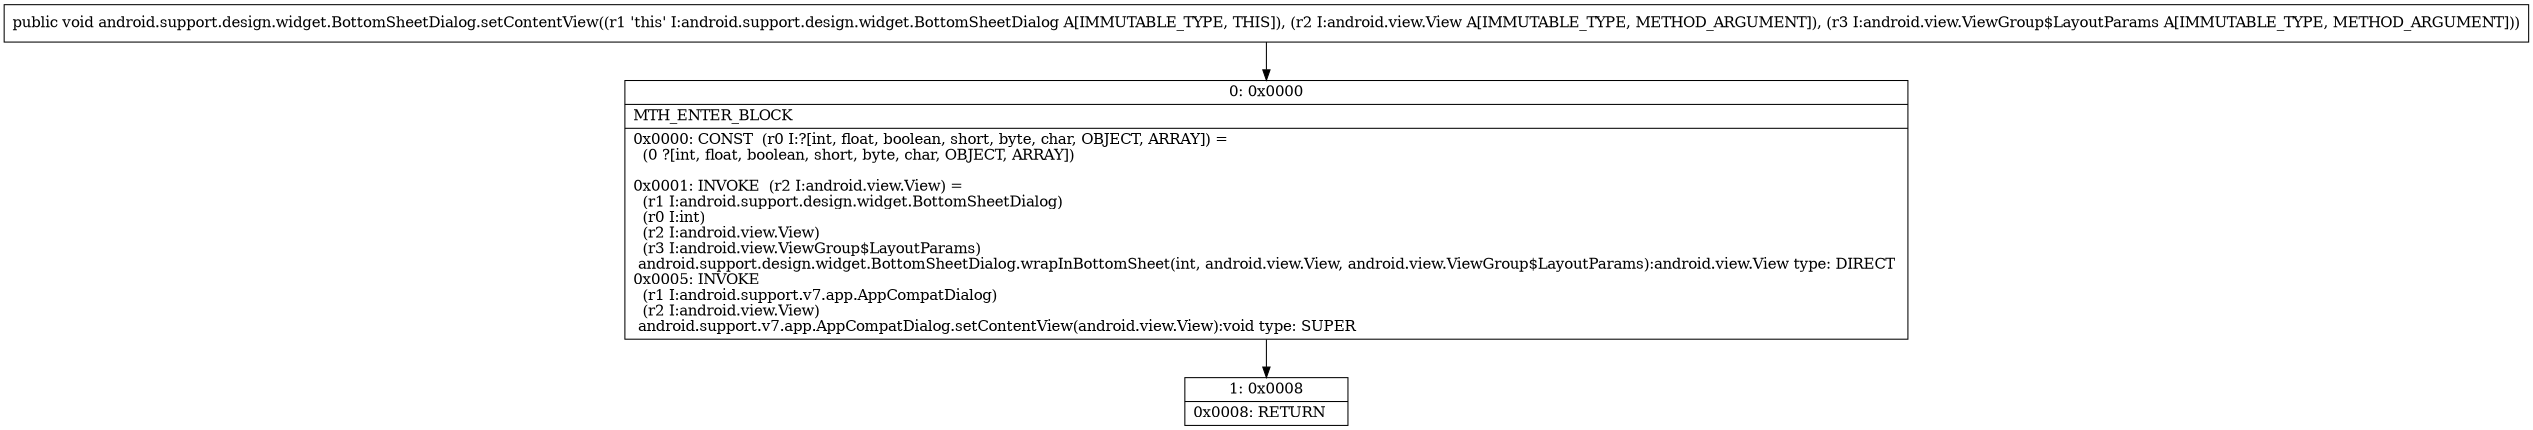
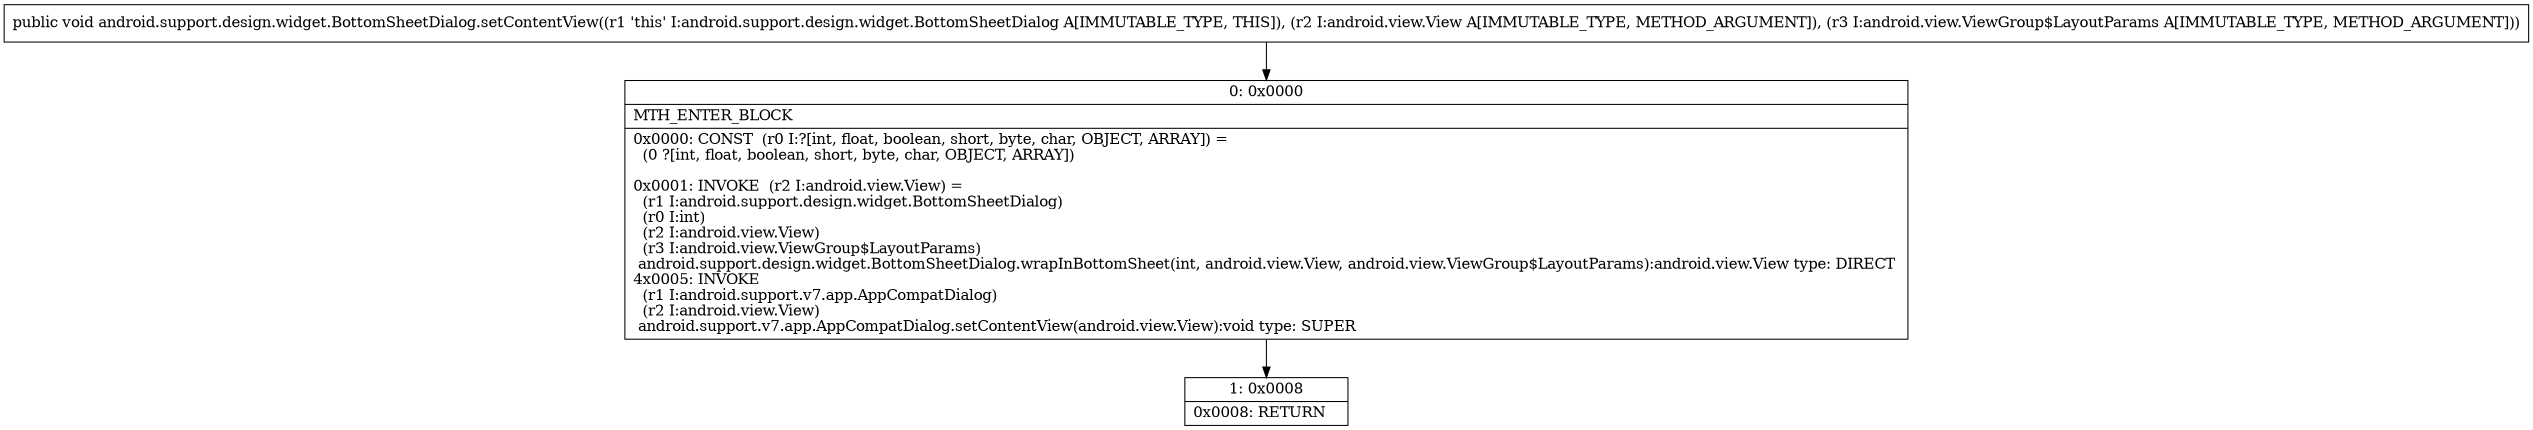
node "0: 0x0000": text "0x0005: INVOKE" -> "4x0005: INVOKE"
